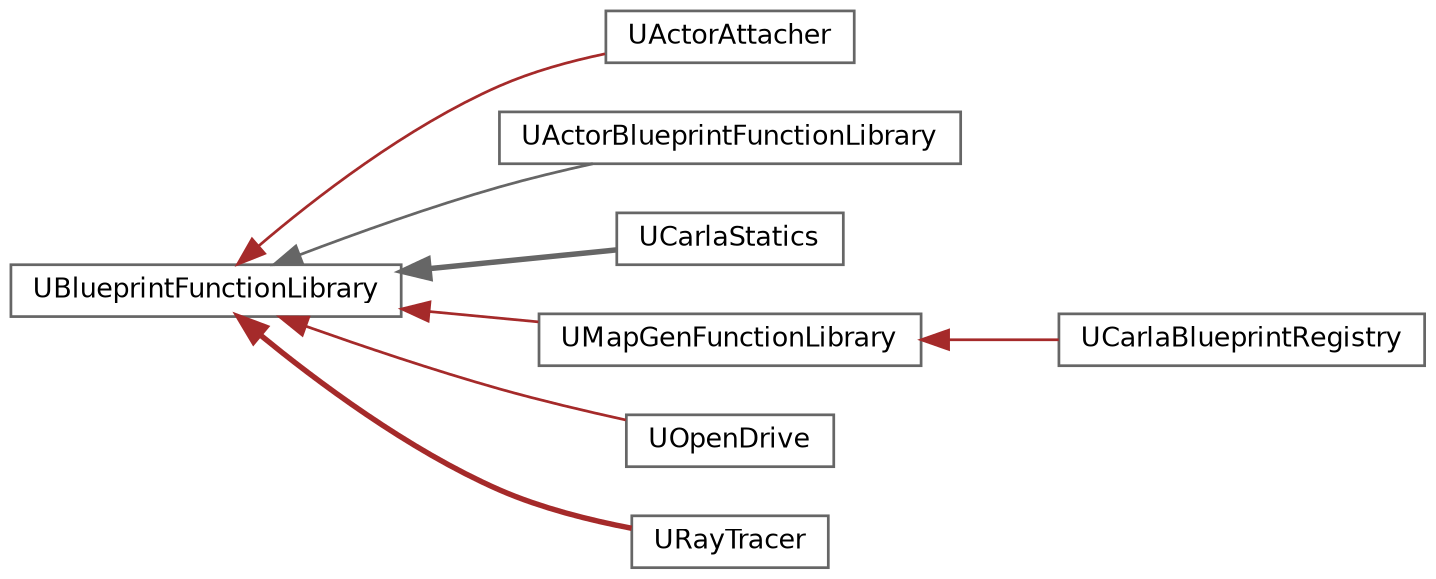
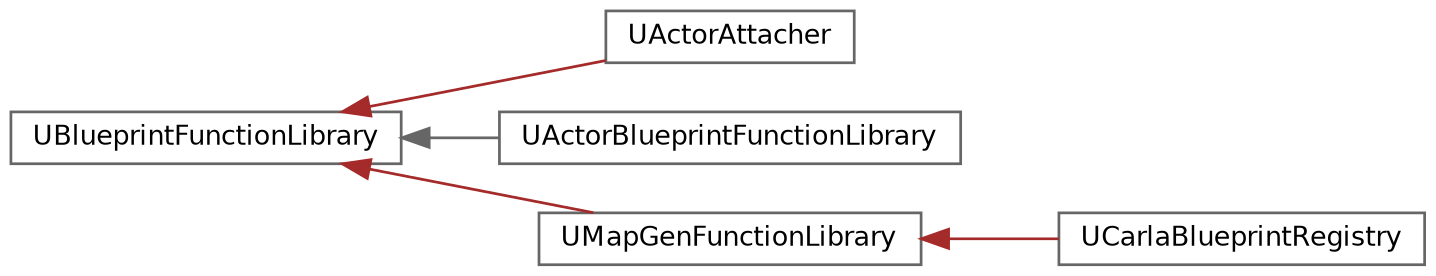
node "UCarlaStatics": removed
node "UOpenDrive": removed
node "URayTracer": removed
